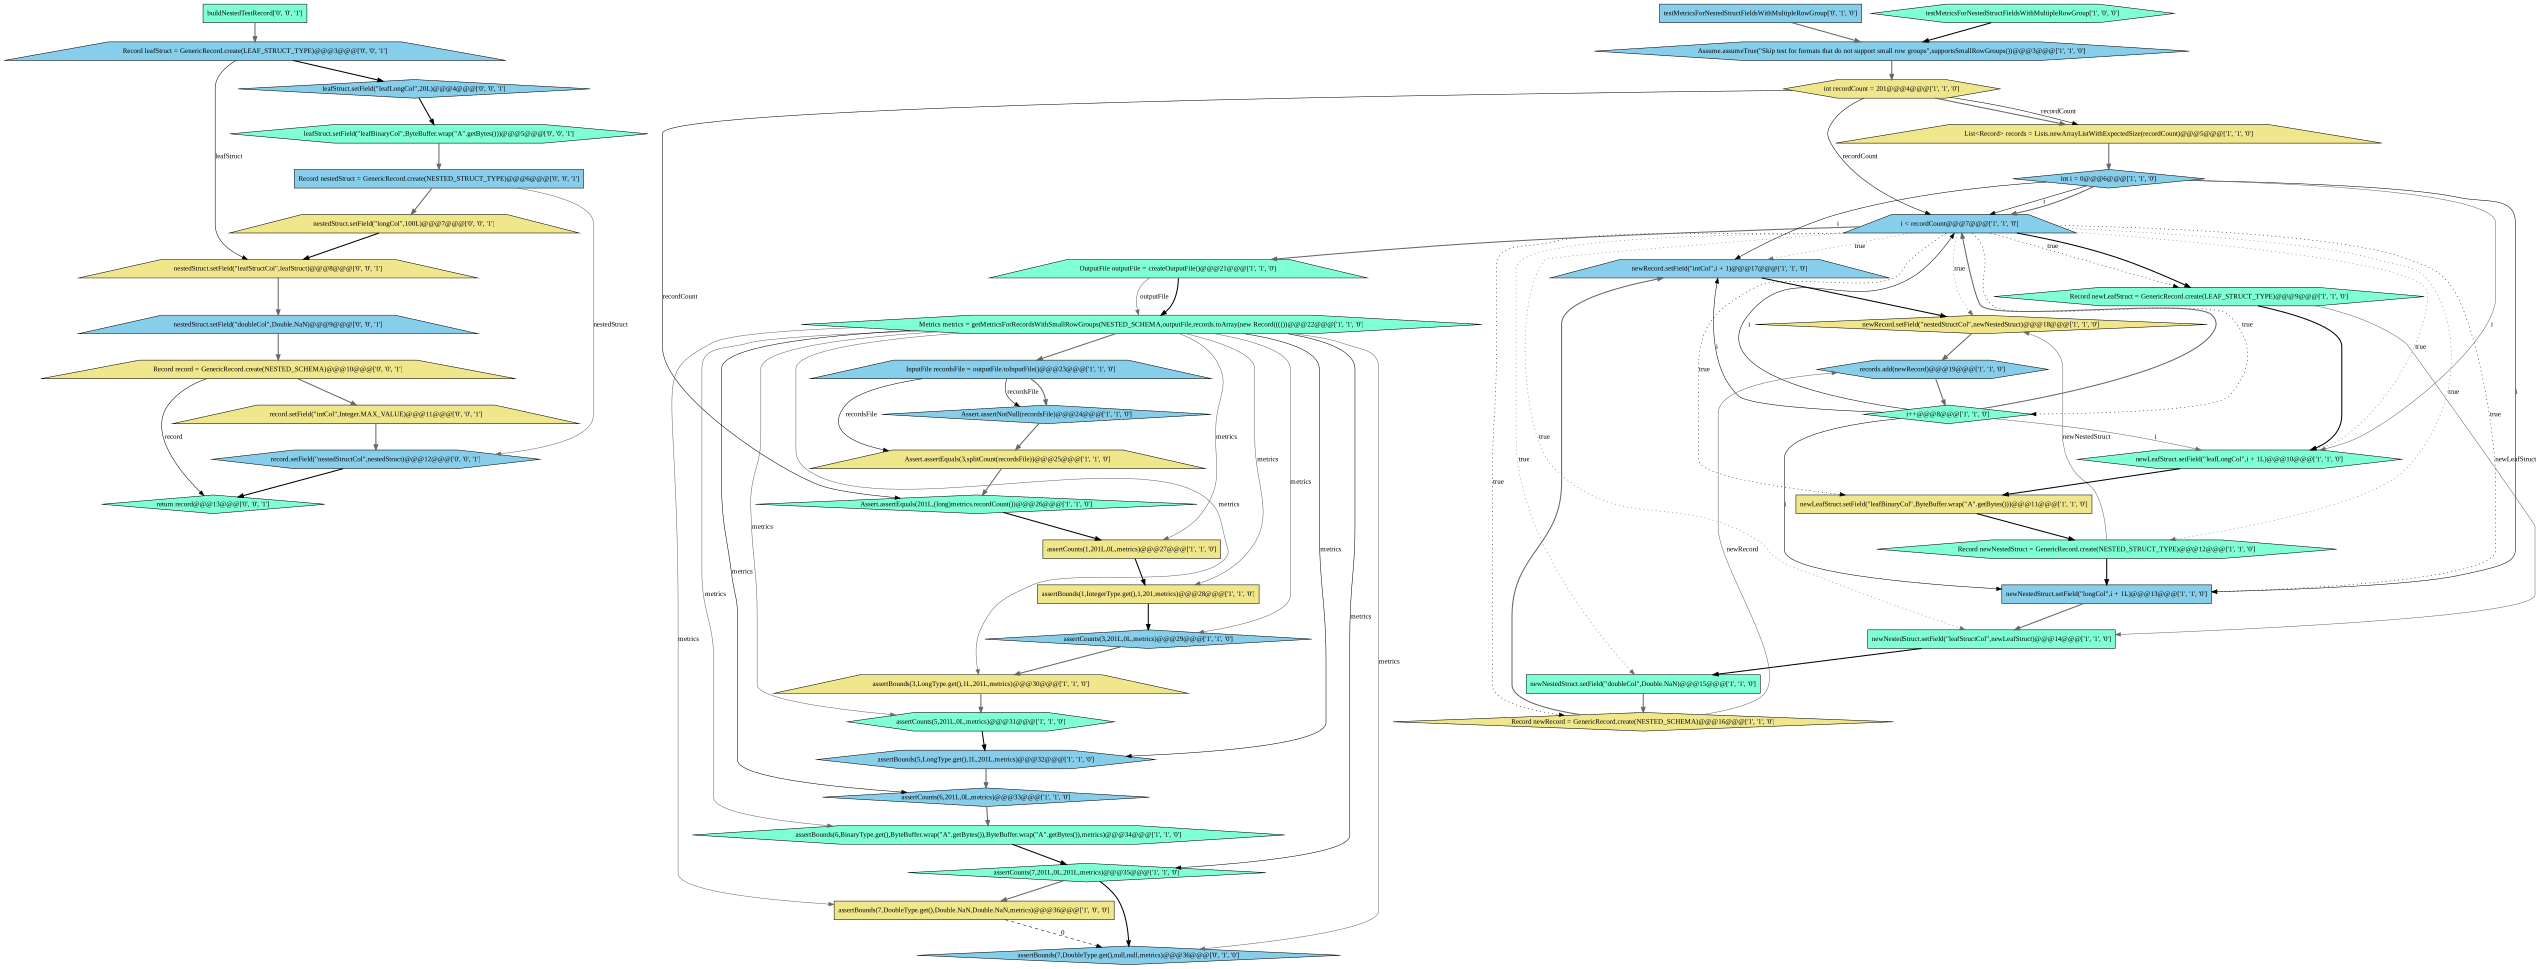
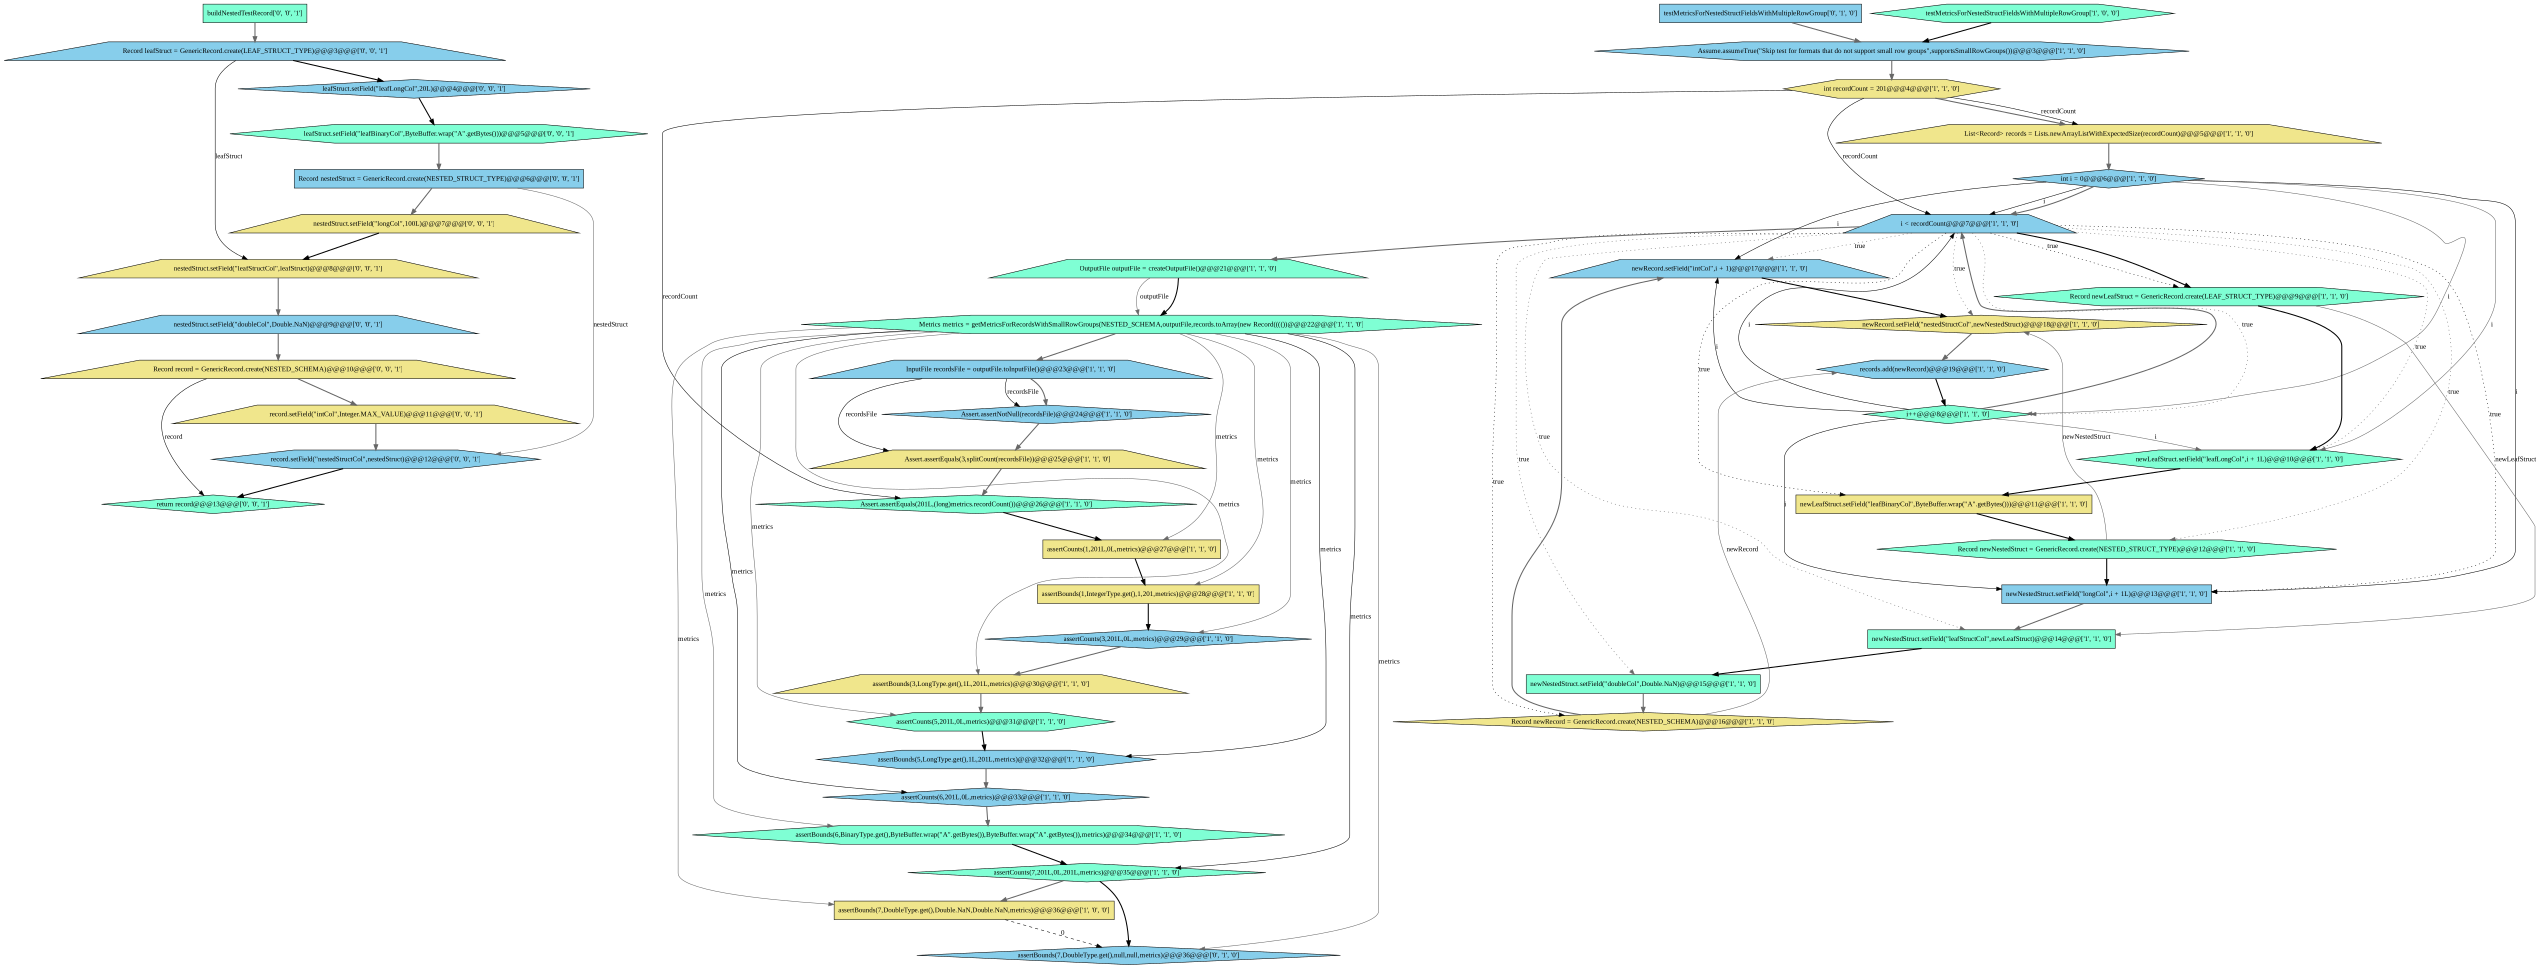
edge "i < recordCount@@@7@@@['1', '1', '0']" -> "i++@@@8@@@['1', '1', '0']": color black -> gray40
edge "int i = 0@@@6@@@['1', '1', '0']" -> "i++@@@8@@@['1', '1', '0']": added, label "i"
edge "records.add(newRecord)@@@19@@@['1', '1', '0']" -> "i++@@@8@@@['1', '1', '0']": color gray40 -> black
